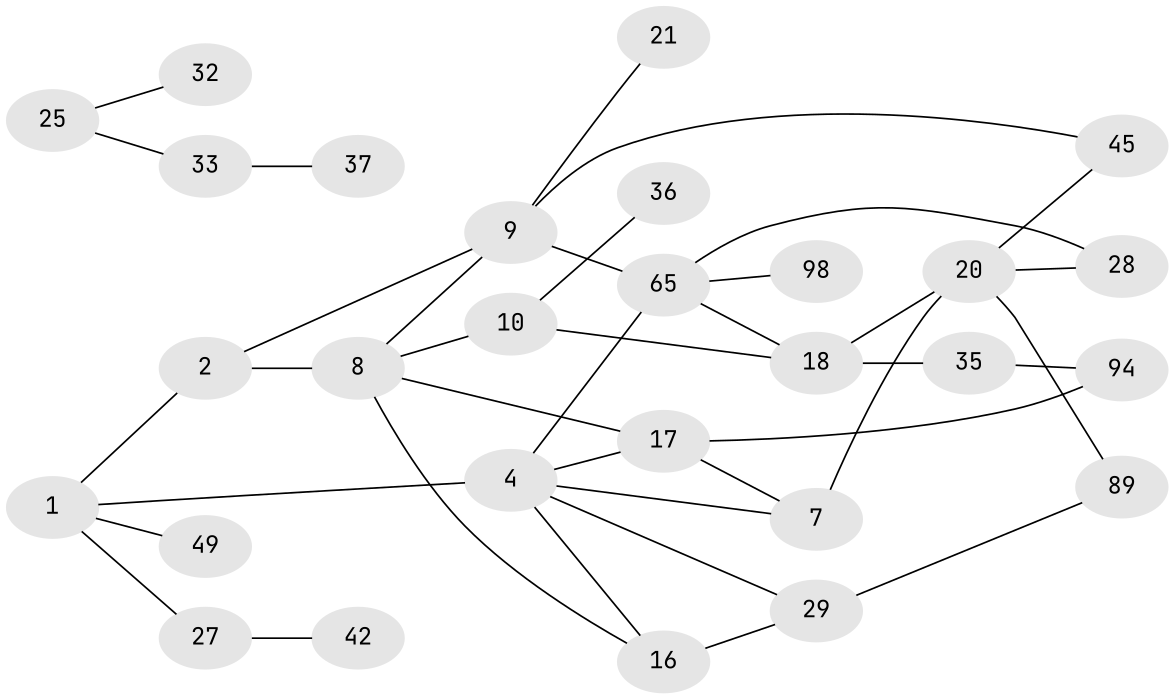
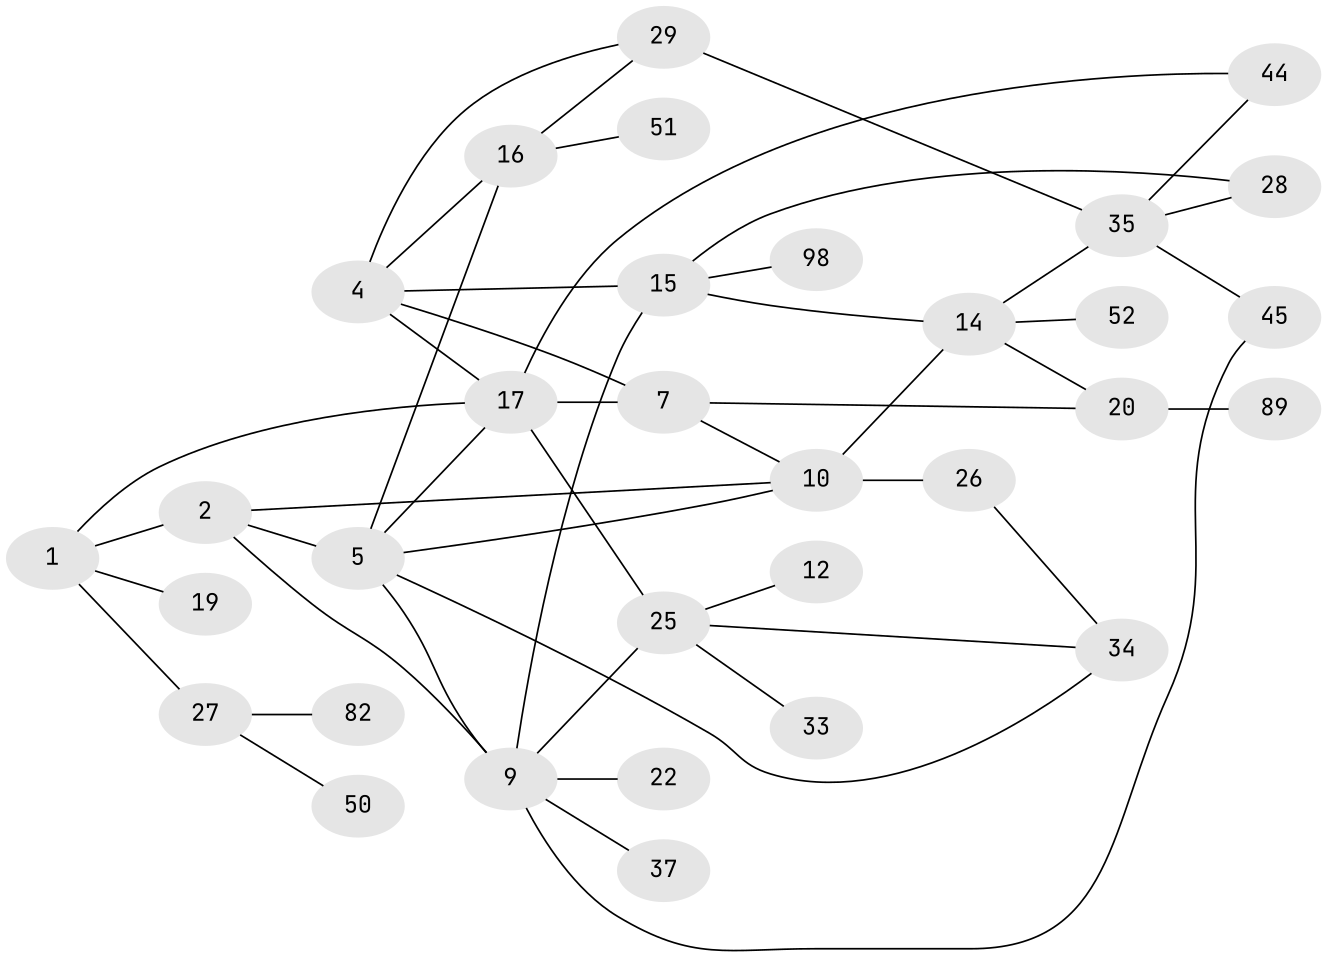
node "21": label "21" -> "22"
node "32": label "32" -> "12"
node "51": added
edge "33" -- "37": now "9" -- "37"
node "36": label "36" -> "26"
edge "45" -- "20": now "45" -- "35"
edge "28" -- "20": now "28" -- "35"
node "65": label "65" -> "15"
node "52": added
node "18": label "18" -> "14"
node "8": label "8" -> "5"
node "94": label "94" -> "44"
edge "7" -- "10": added
edge "4" -- "1": now "17" -- "1"
edge "10" -- "2": added
edge "17" -- "25": added
node "49": label "49" -> "19"
edge "89" -- "29": now "35" -- "29"
node "42": label "42" -> "82"
node "34": added
edge "25" -- "9": added
node "50": added
